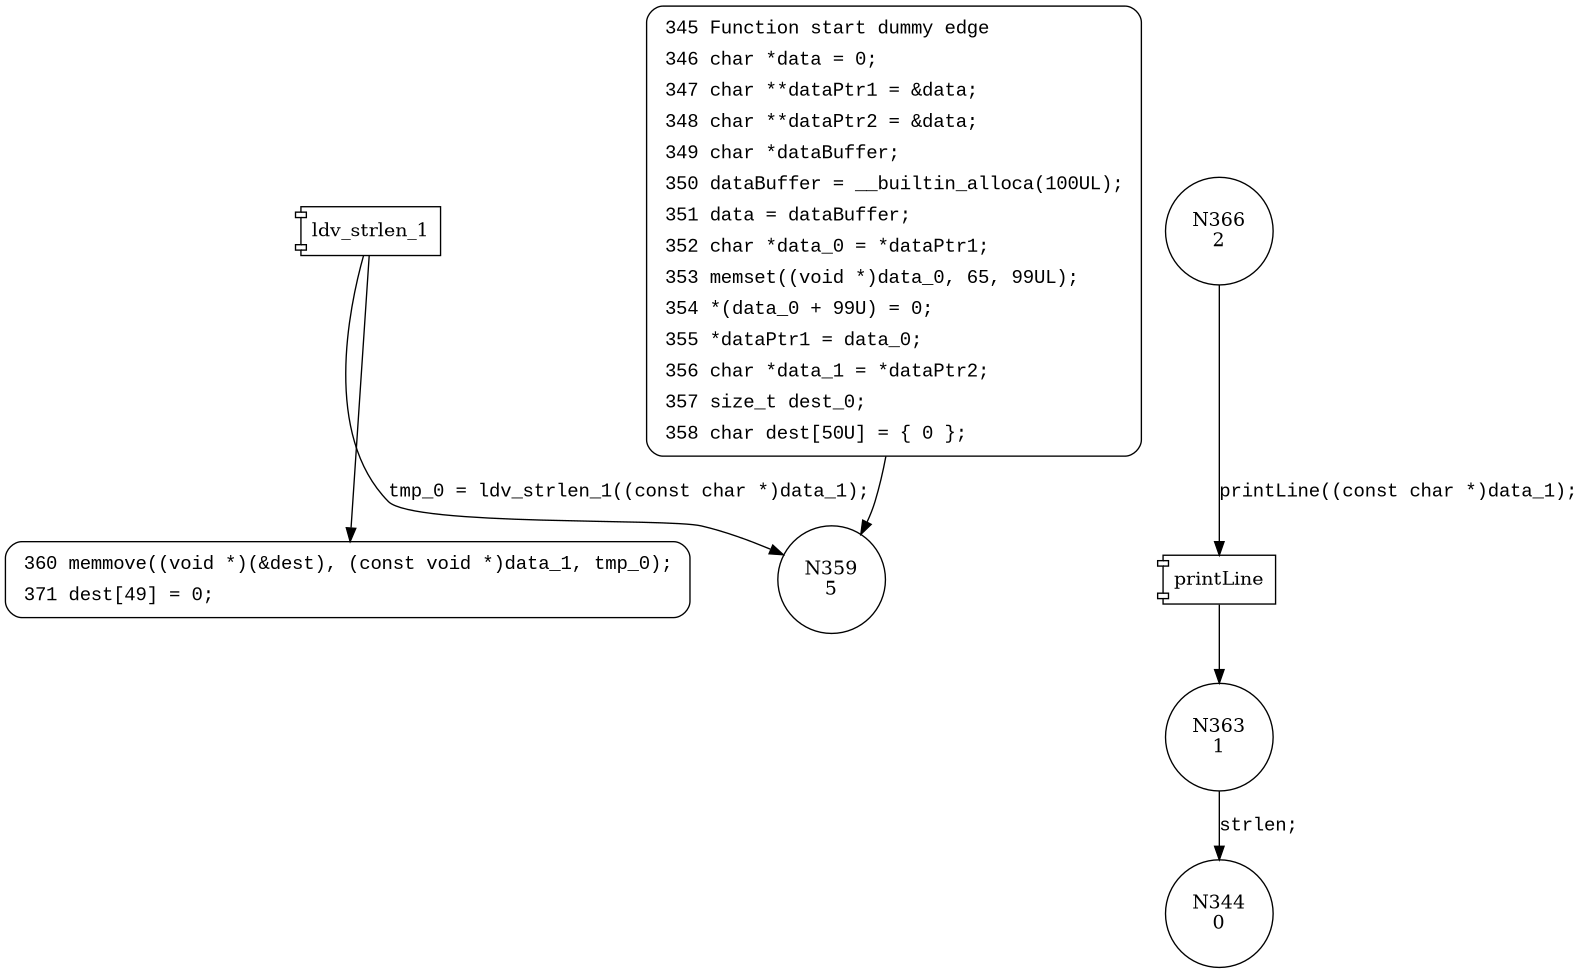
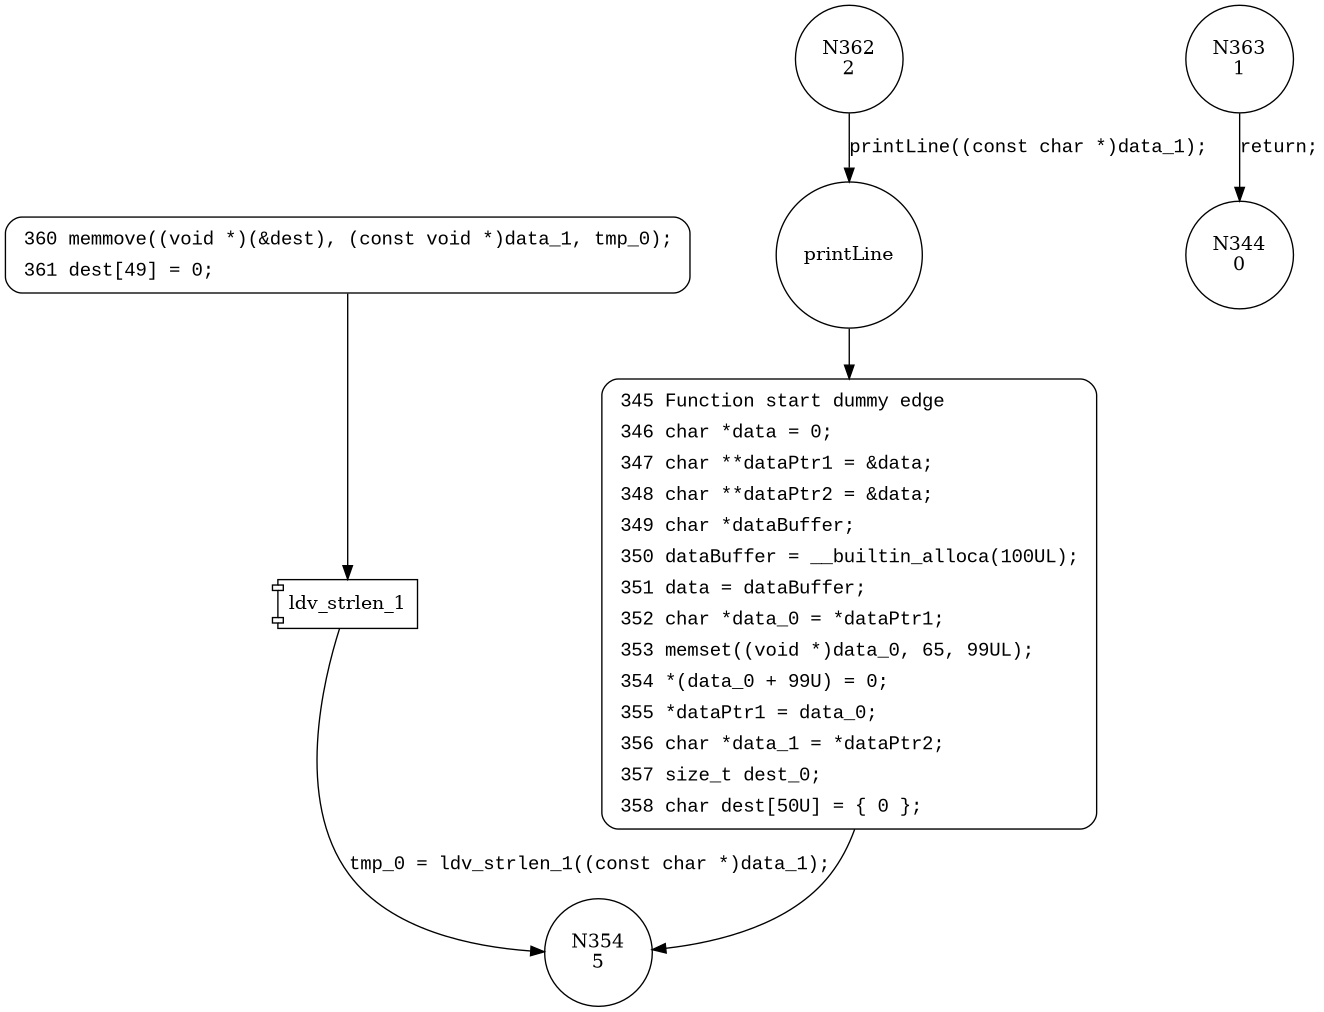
node "N366 2": label "N366 2" -> "N362 2"
edge "ldv_strlen_1" -> "360": reversed
node "N359 5": label "N359 5" -> "N354 5"
node "printLine": shape component -> circle
node "360": text "371" -> "361"
edge "printLine" -> "N363 1": now "printLine" -> "345"
edge "N363 1" -> "N344 0": label "strlen;" -> "return;"
